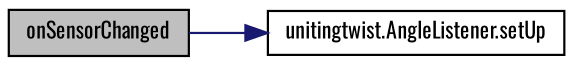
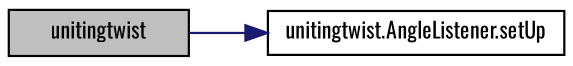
node "onSensorChanged": label "onSensorChanged" -> "unitingtwist"
